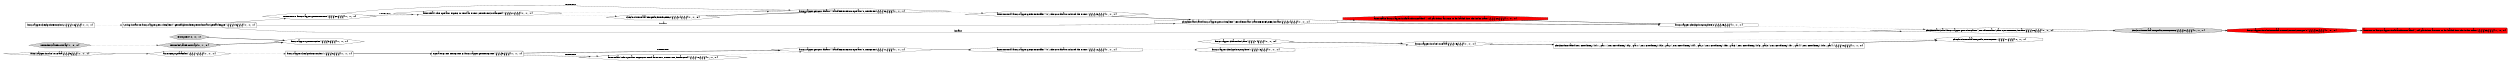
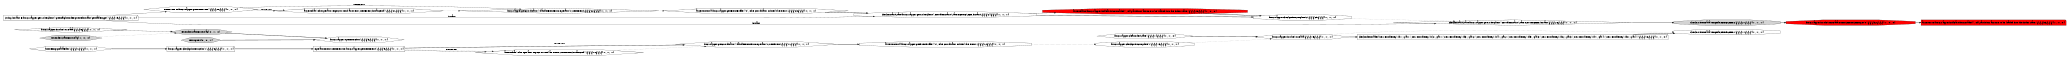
node "checkWrittenData(tempFile,EXPECTED2)@@@24@@@['1', '1', '0']": removed
node "funcWrapper.checkpointFunction(2)@@@18@@@['1', '1', '1']": removed
edge "funcWrapper.invoke(rowData)@@@5@@@['1', '1', '1']" -> "assertEmptyDataFiles()@@@7@@@['1', '1', '1']": now "funcWrapper.invoke(rowData)@@@5@@@['1', '1', '1']" -> "testIndexStateBootstrap['0', '1', '0']"
edge "assertEmptyDataFiles()@@@7@@@['1', '1', '1']" -> "funcWrapper.checkpointFunction(1)@@@8@@@['1', '1', '1']": style dotted -> bold
